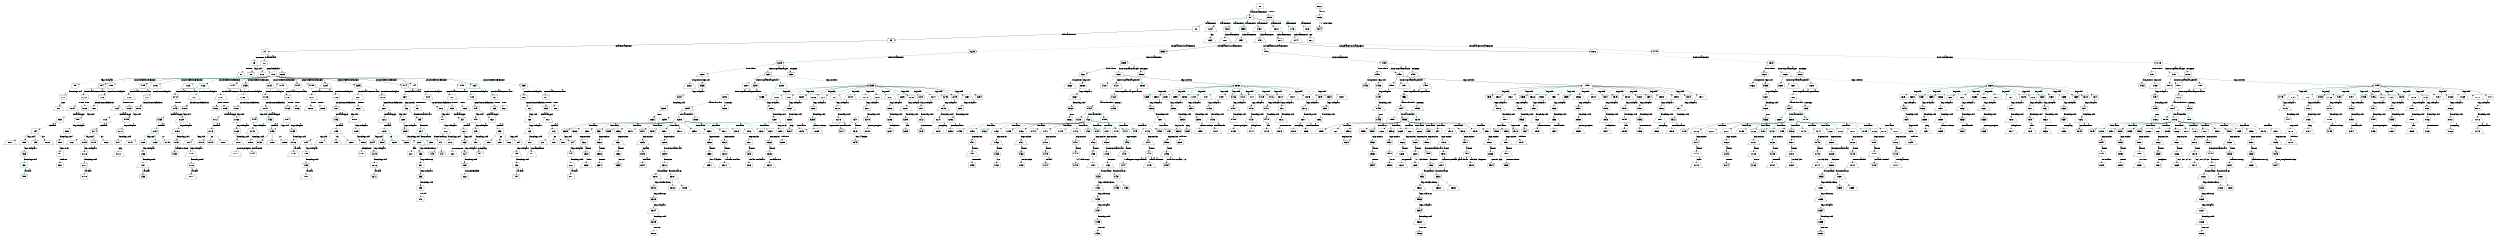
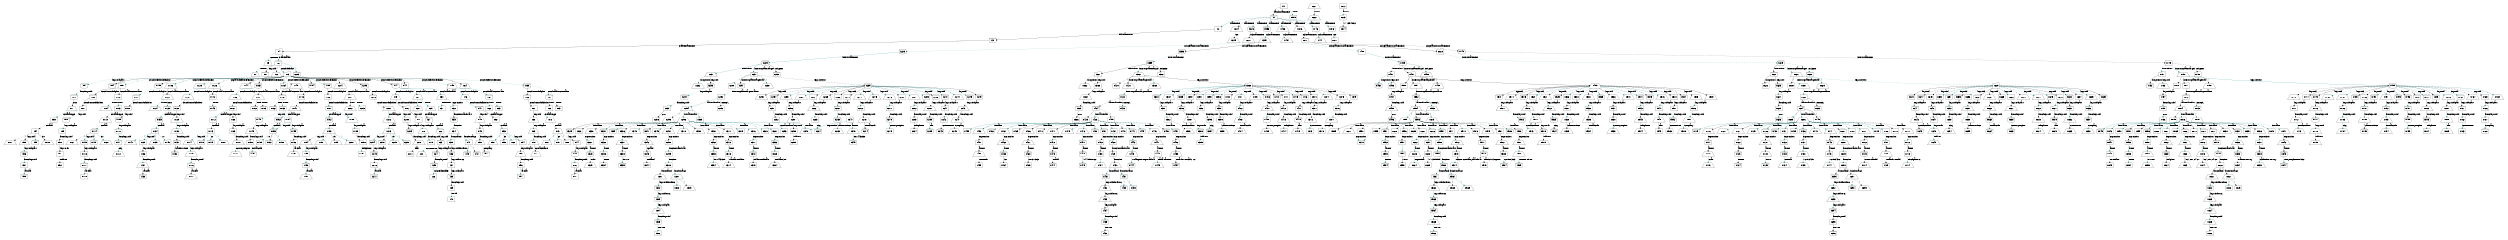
edge "n13" -> "n126": label "ct_col_def_list_element" -> "ct_para_def_list_element"
edge "n205" -> "n221": removed, label "ct_col_table_constraint"
edge "n499" -> "n510": label "keyw_id" -> "type_id"
node "n713": shape cylinder -> folder
